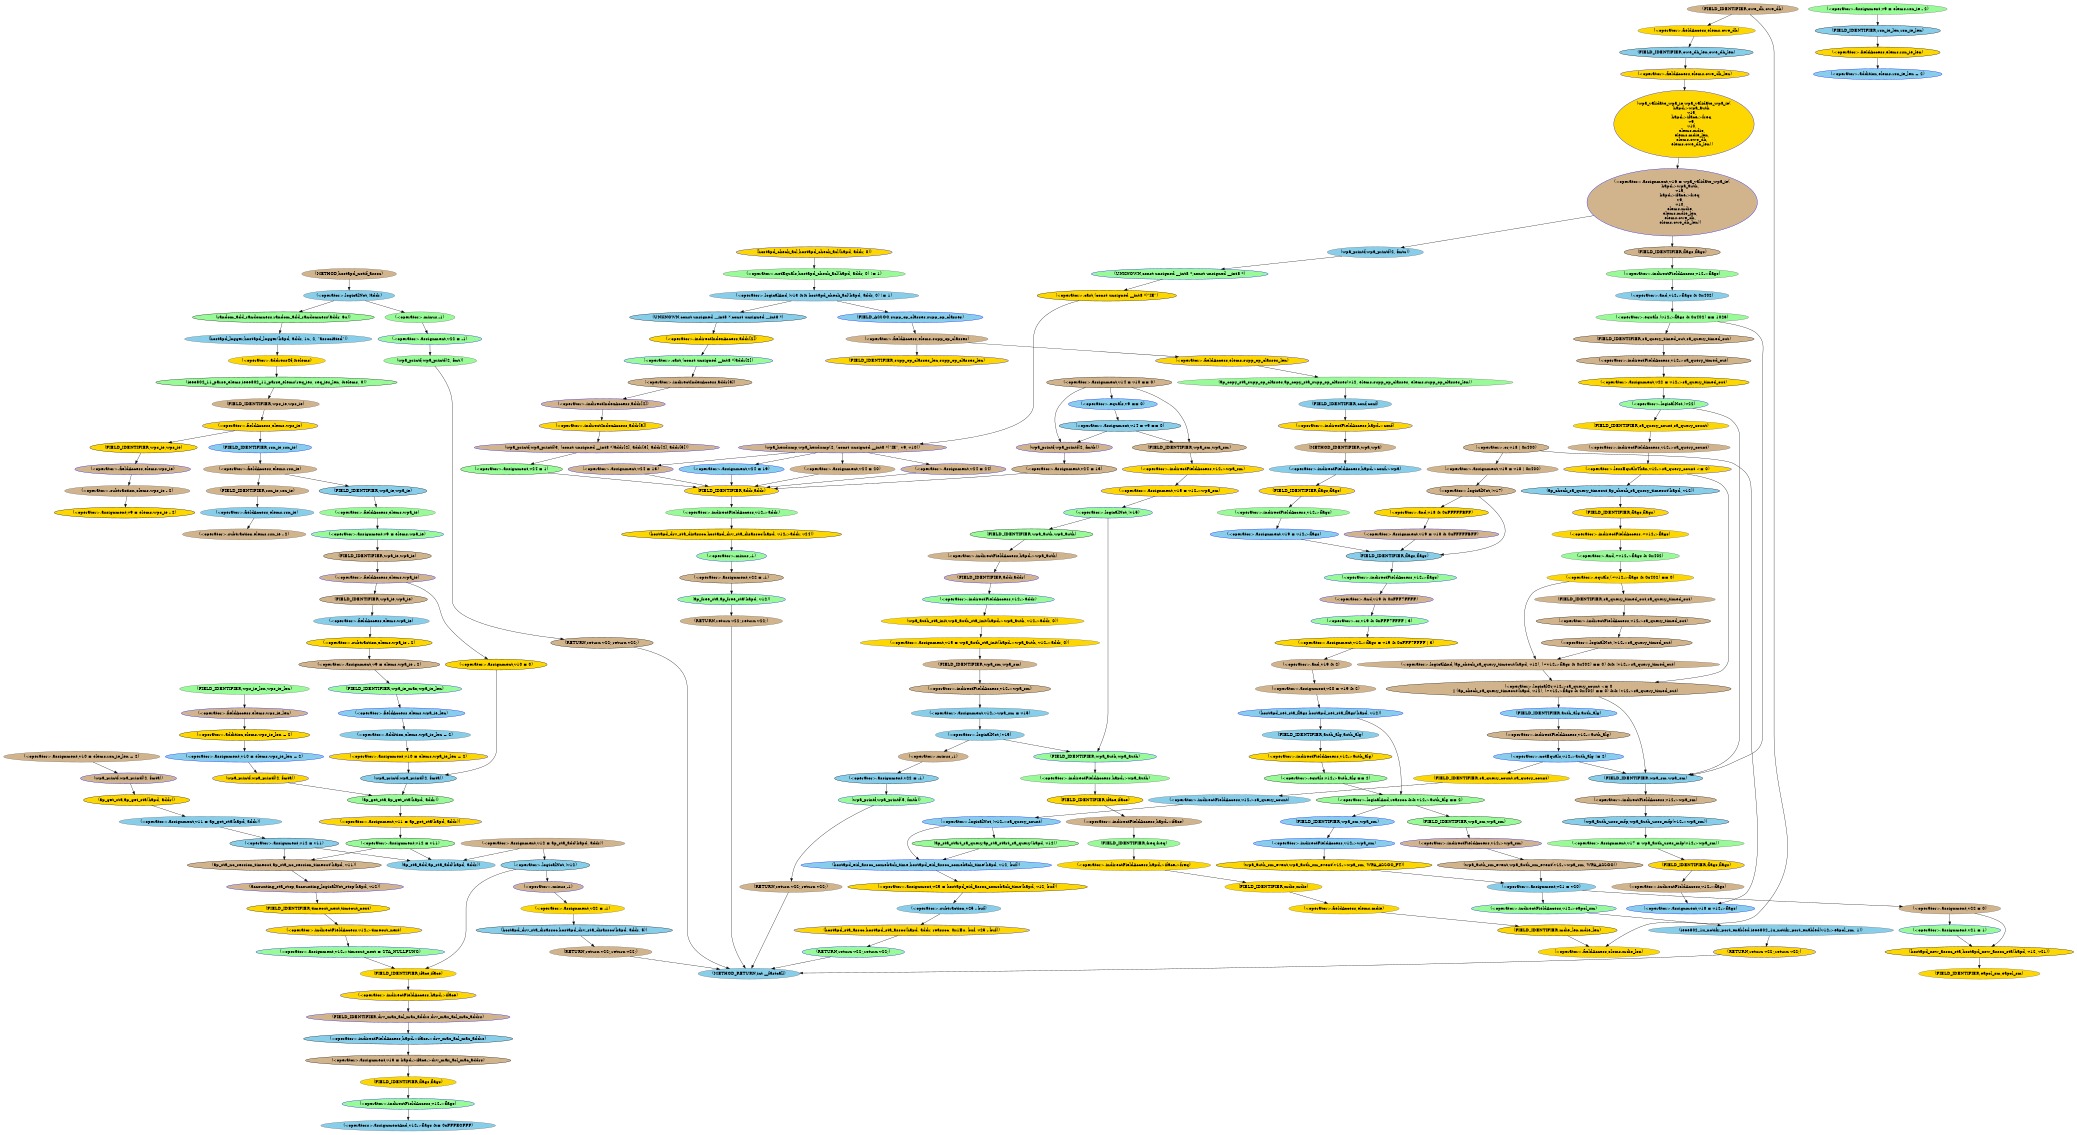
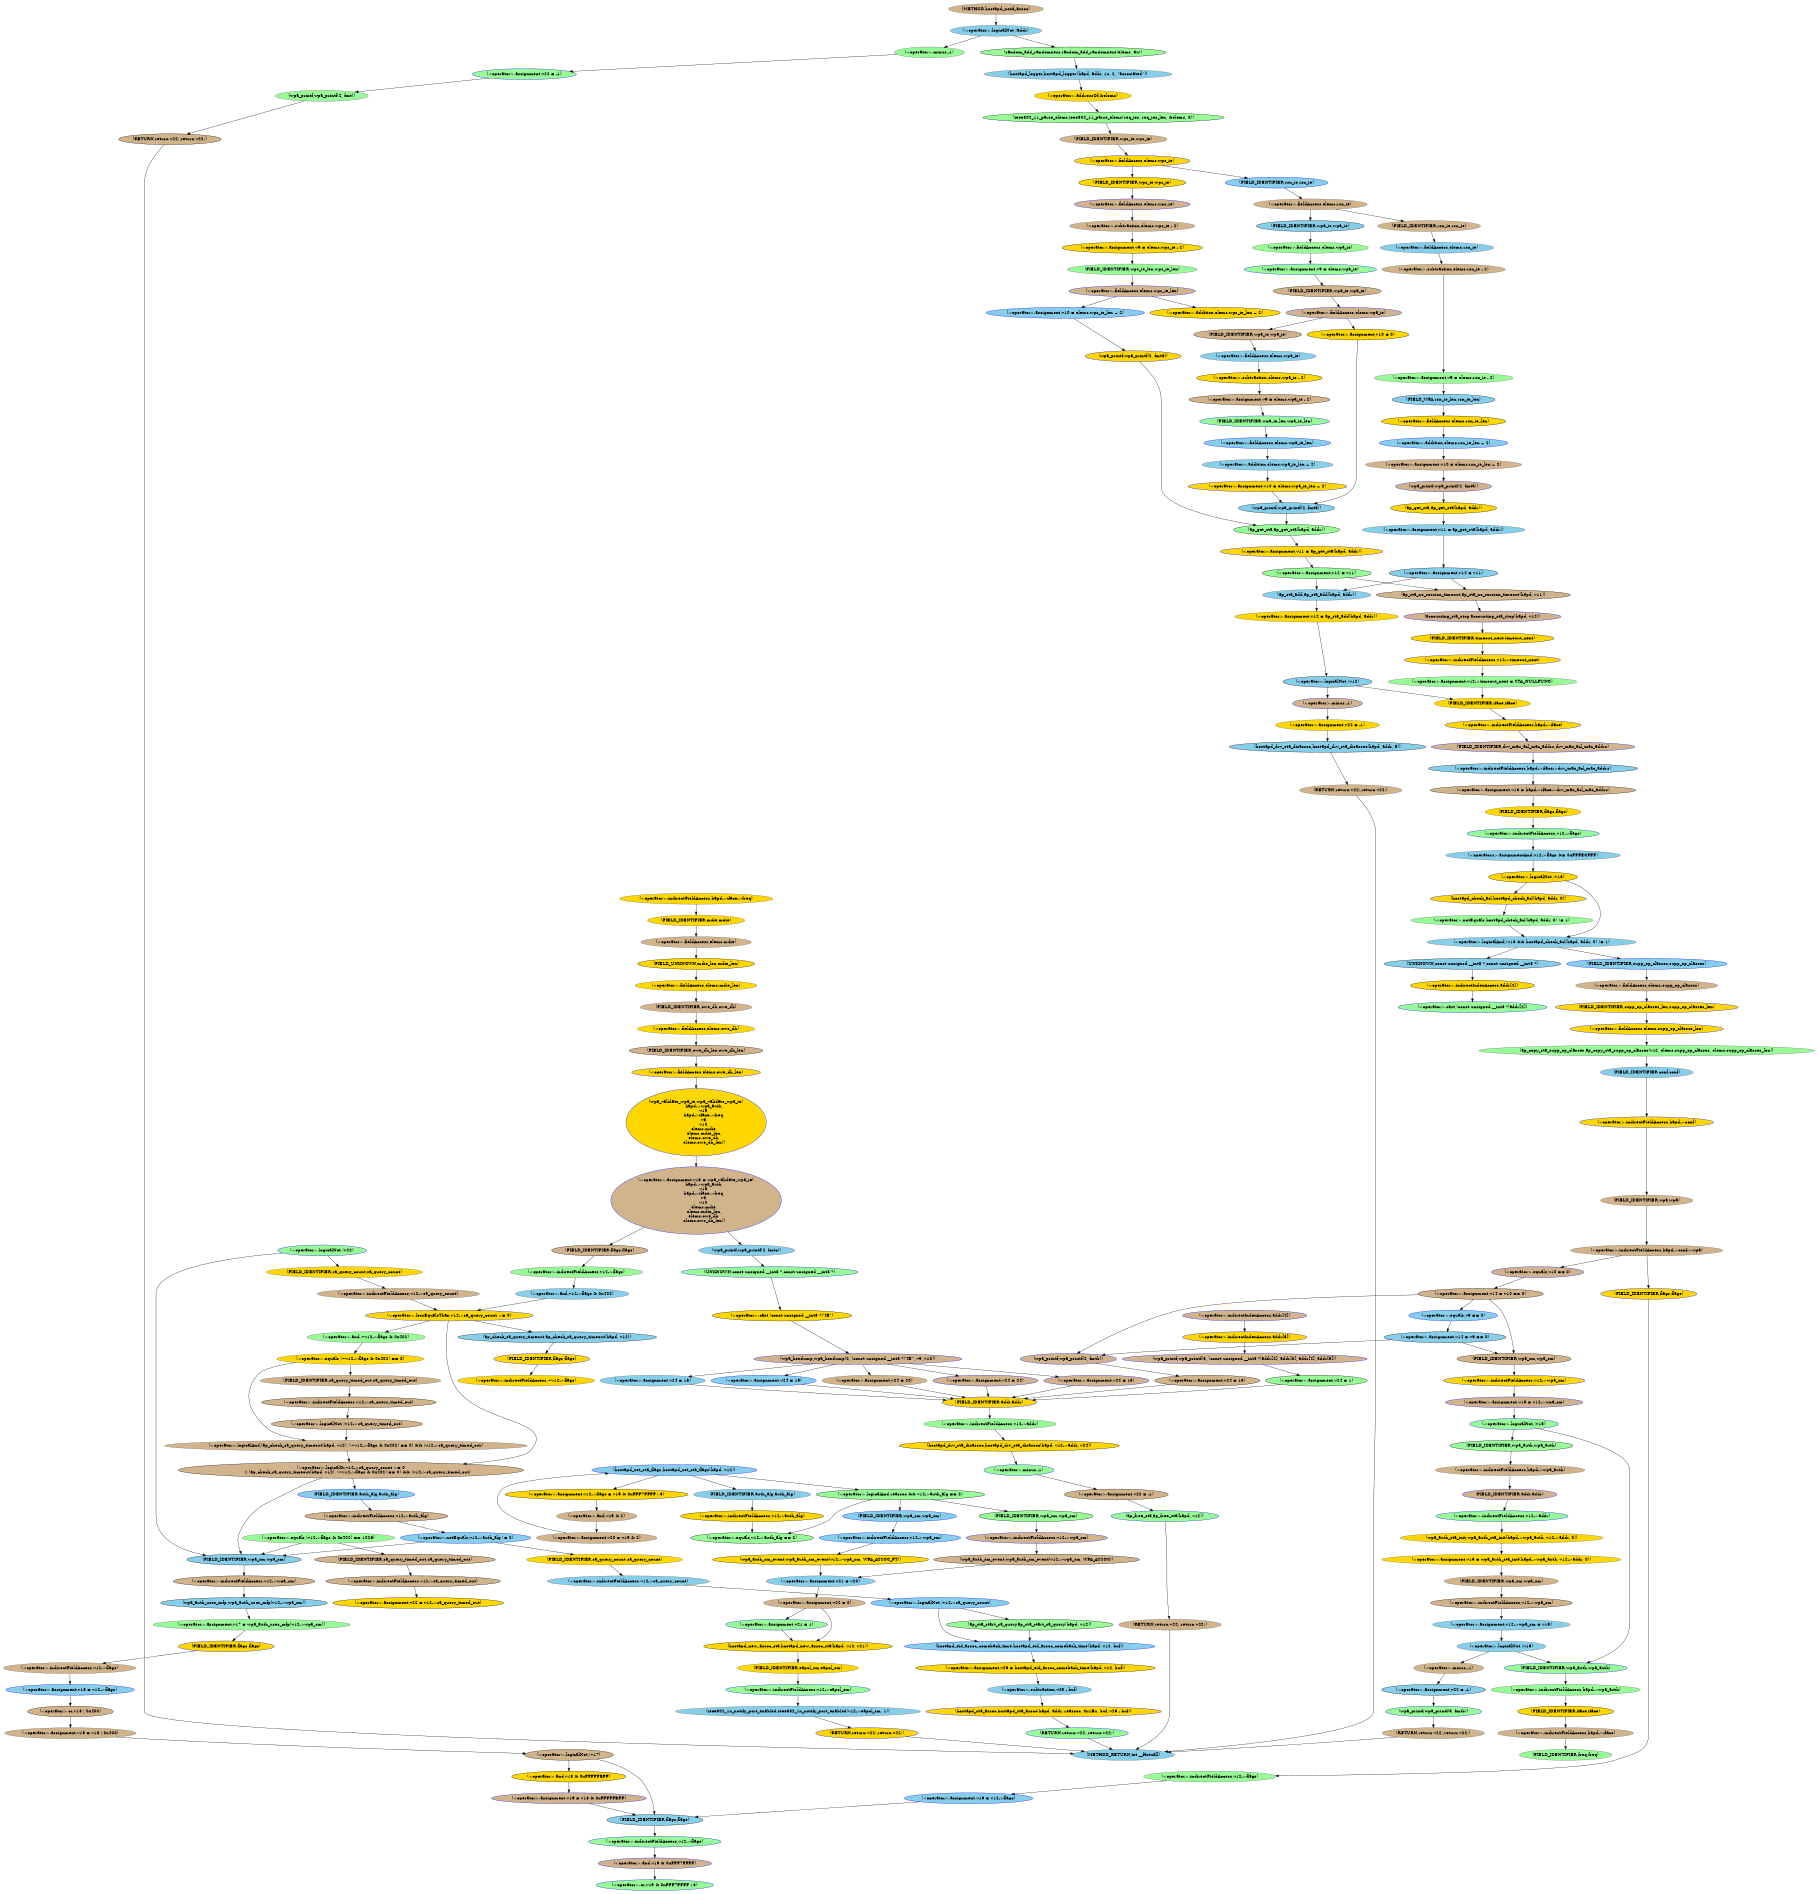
node "(FIELD_IDENTIFIER,rsn_ie_len,rsn_ie_len)": label "(FIELD_IDENTIFIER,rsn_ie_len,rsn_ie_len)" -> "(FIELD_WPA,rsn_ie_len,rsn_ie_len)"
node "(FIELD_IDENTIFIER,owe_dh_len,owe_dh_len)": fillcolor skyblue -> tan
edge "(<operator>.assignment,v9 = elems.wps_ie - 2)" -> "(FIELD_IDENTIFIER,wps_ie_len,wps_ie_len)": added
edge "(<operator>.and,v12->flags & 0x402)" -> "(<operator>.equals,(v12->flags & 0x402) == 1026)": now "(<operator>.and,v12->flags & 0x402)" -> "(<operator>.lessEqualsThan,v12->sa_query_count <= 0)"
node "(random_add_randomness,random_add_randomness(addr, 6u))": label "(random_add_randomness,random_add_randomness(addr, 6u))" -> "(random_add_randomness,random_add_randomness(elems, 6u))"
node "(FIELD_ASSOC,supp_op_classes,supp_op_classes)": label "(FIELD_ASSOC,supp_op_classes,supp_op_classes)" -> "(FIELD_IDENTIFIER,supp_op_classes,supp_op_classes)"
edge "(<operator>.subtraction,elems.rsn_ie - 2)" -> "(<operator>.assignment,v9 = elems.rsn_ie - 2)": added
edge "(<operator>.fieldAccess,elems.supp_op_classes)" -> "(<operator>.fieldAccess,elems.supp_op_classes_len)": now "(FIELD_IDENTIFIER,supp_op_classes_len,supp_op_classes_len)" -> "(<operator>.fieldAccess,elems.supp_op_classes_len)"
node "(<operator>.indirectIndexAccess,addr[3])": removed
edge "(<operator>.assignment,v22 = v12->sa_query_timed_out)" -> "(<operator>.logicalNot,!v22)": removed
node "(METHOD_IDENTIFIER,wpa,wpa)": label "(METHOD_IDENTIFIER,wpa,wpa)" -> "(FIELD_IDENTIFIER,wpa,wpa)"
edge "(<operator>.addition,elems.rsn_ie_len + 2)" -> "(<operator>.assignment,v10 = elems.rsn_ie_len + 2)": added
node "(<operator>.indirectFieldAccess,hapd->conf->wpa)": fillcolor skyblue -> tan
node "(<operator>.assignment,v15 = v12->wpa_sm)": fillcolor gold -> tan
edge "(FIELD_IDENTIFIER,owe_dh,owe_dh)" -> "(<operator>.fieldAccess,elems.mdie_len)": reversed
edge "(<operator>.indirectFieldAccess,~v12->flags)" -> "(<operator>.and,~v12->flags & 0x402)": now "(<operator>.lessEqualsThan,v12->sa_query_count <= 0)" -> "(<operator>.and,~v12->flags & 0x402)"
edge "(<operator>.or,v18 | 0x400)" -> "(<operator>.assignment,v18 = v12->flags)": reversed
edge "(<operator>.or,v19 & 0xFFF7FFFF | 3)" -> "(<operator>.assignment,v12->flags = v19 & 0xFFF7FFFF | 3)": now "(hostapd_set_sta_flags,hostapd_set_sta_flags(hapd, v12))" -> "(<operator>.assignment,v12->flags = v19 & 0xFFF7FFFF | 3)"
node "(FIELD_IDENTIFIER,wpa_ie_max,wpa_ie_len)": label "(FIELD_IDENTIFIER,wpa_ie_max,wpa_ie_len)" -> "(FIELD_IDENTIFIER,wpa_ie_len,wpa_ie_len)"
edge "(<operator>.addition,elems.wps_ie_len + 2)" -> "(<operator>.assignment,v10 = elems.wps_ie_len + 2)": now "(<operator>.fieldAccess,elems.wps_ie_len)" -> "(<operator>.assignment,v10 = elems.wps_ie_len + 2)"
edge "(<operator>.equals,v12->auth_alg == 2)" -> "(<operator>.logicalAnd,reassoc && v12->auth_alg == 2)": reversed
node "(<operator>.assignment,v12 = ap_sta_add(hapd, addr))": fillcolor tan -> gold
edge "(FIELD_IDENTIFIER,freq,freq)" -> "(<operator>.indirectFieldAccess,hapd->iface->freq)": removed
edge "(<operator>.assignment,v12 = ap_sta_add(hapd, addr))" -> "(ap_sta_add,ap_sta_add(hapd, addr))": reversed
node "(<operator>.logicalNot,!v13)": added
node "(accounting_sta_stop,accounting_logicalNot_stop(hapd, v12))": label "(accounting_sta_stop,accounting_logicalNot_stop(hapd, v12))" -> "(accounting_sta_stop,accounting_sta_stop(hapd, v12))"
edge "(<operator>.assignment,v21 = v20)" -> "(<operator>.indirectFieldAccess,v12->eapol_sm)": now "(FIELD_IDENTIFIER,eapol_sm,eapol_sm)" -> "(<operator>.indirectFieldAccess,v12->eapol_sm)"
node "(<operator>.fieldAccess,elems.mdie)": fillcolor gold -> tan
node "(FIELD_IDENTIFIER,mdie_len,mdie_len)": label "(FIELD_IDENTIFIER,mdie_len,mdie_len)" -> "(FIELD_UNKNOWN,mdie_len,mdie_len)"
node "(<operator>.assignment,v12->timeout_next = STA_NULLFUNC)": color blue -> gray40
node "(<operator>.equals,v10 == 0)": added
node "(<operator>.assignment,v24 = 18)": added
